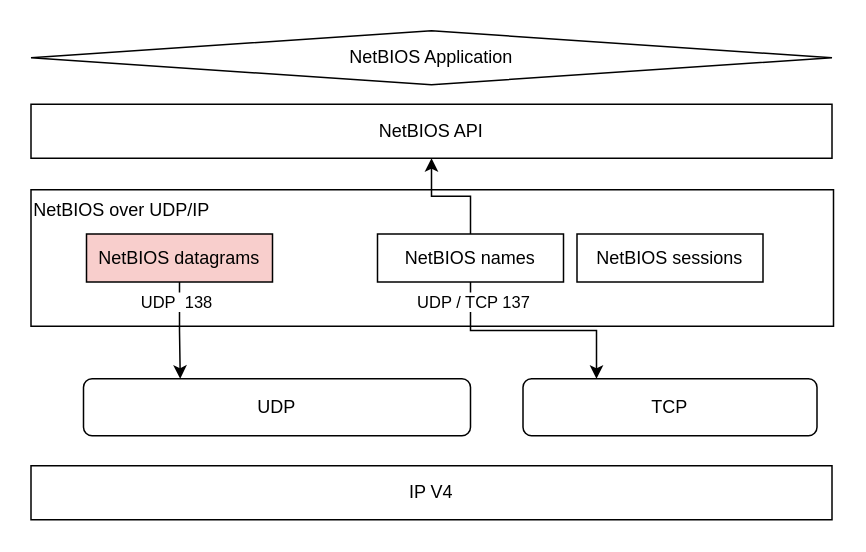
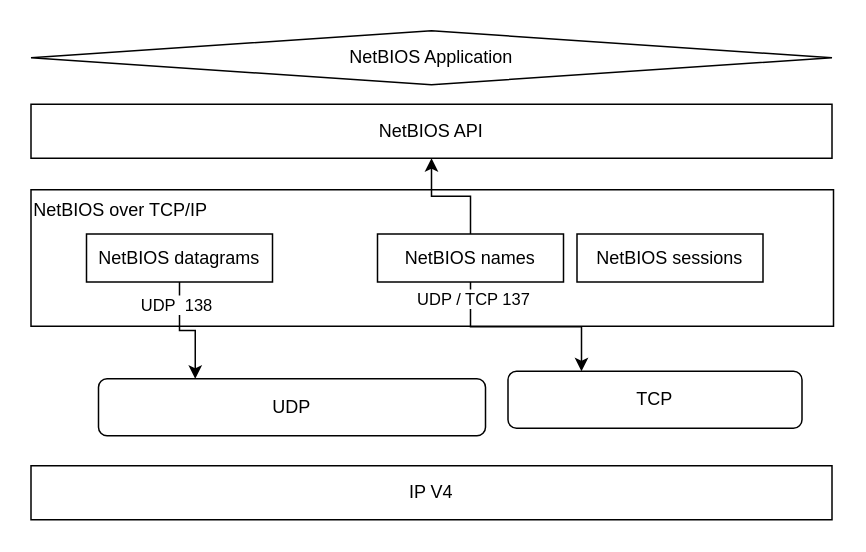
node "NetBIOS over UDP/IP": label "NetBIOS over UDP/IP" -> "NetBIOS over TCP/IP"
node "NetBIOS datagrams": fillcolor #f8cecc -> #ffffff
node "UDP": moved (277, 407) -> (292, 407)
node "TCP": moved (670, 407) -> (655, 400)
